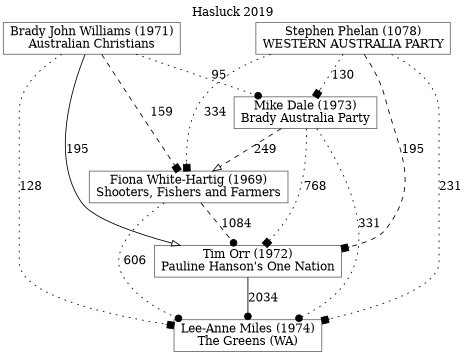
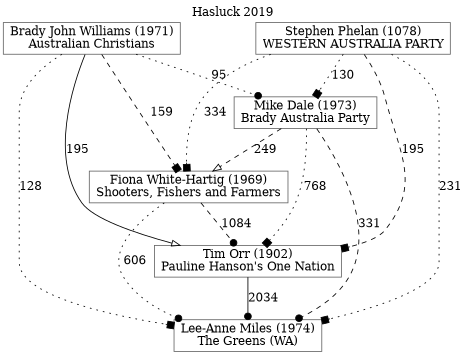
edge "Mike Dale (1973) Brady Australia Party" -> "Lee-Anne Miles (1974) The Greens (WA)": style dotted -> dashed
node "Tim Orr (1972) Pauline Hanson's One Nation": label "Tim Orr (1972) Pauline Hanson's One Nation" -> "Tim Orr (1902) Pauline Hanson's One Nation"
